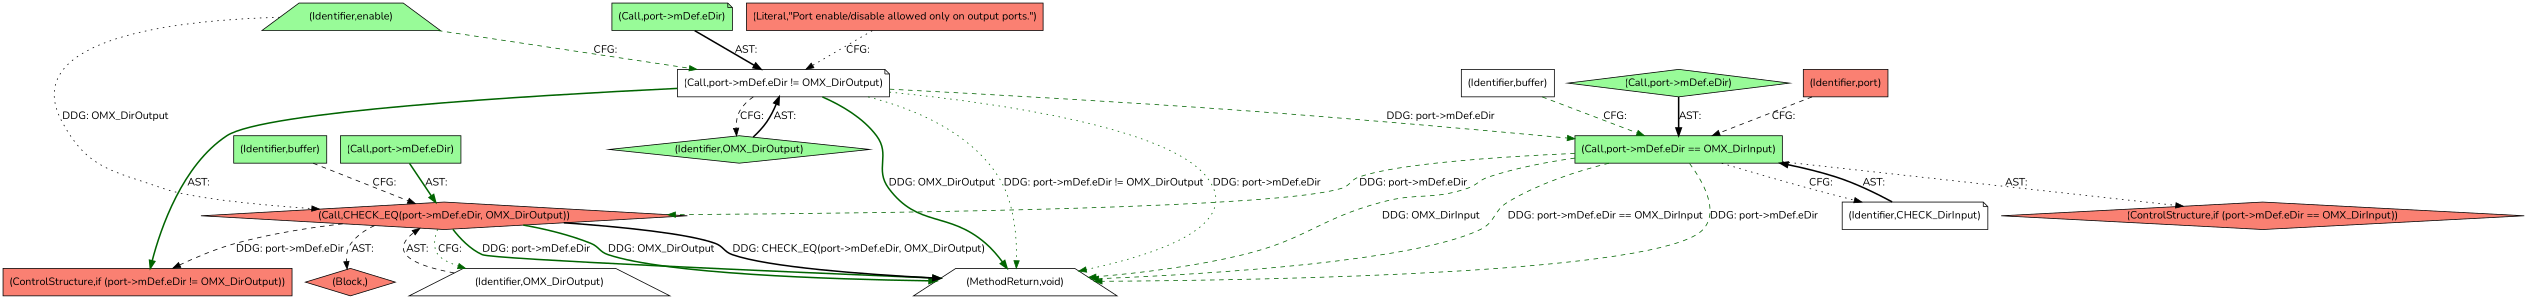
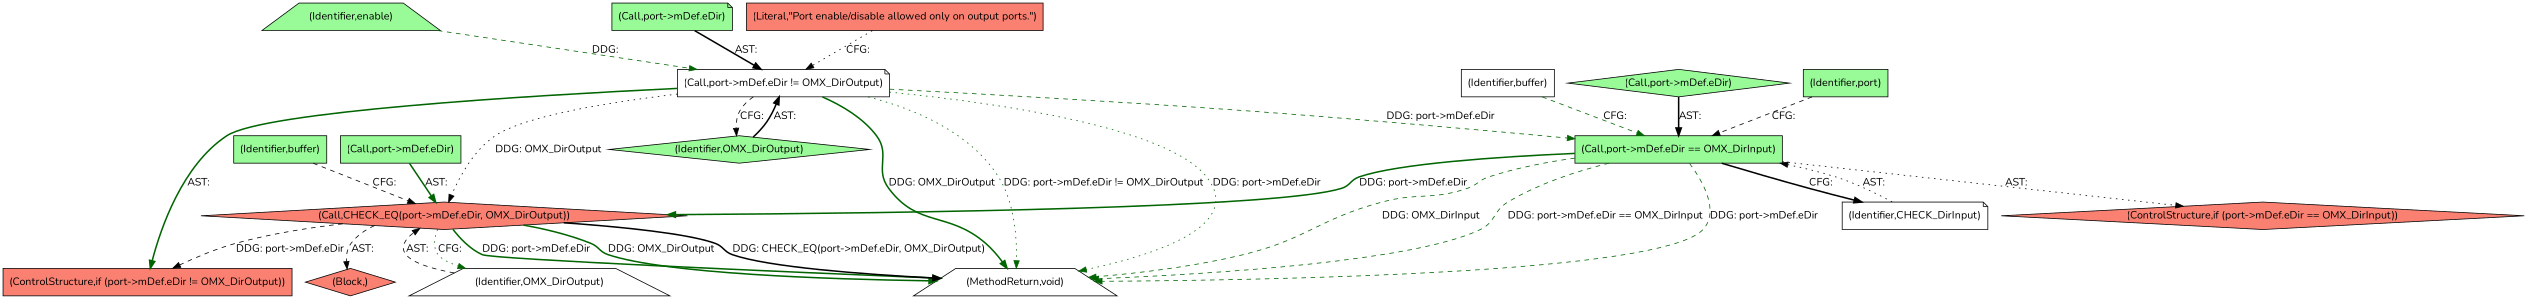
edge "(Identifier,enable)" -> "(Call,port->mDef.eDir != OMX_DirOutput)": label "CFG: " -> "DDG: "
node "(Identifier,port)": fillcolor salmon -> palegreen
edge "(Identifier,enable)" -> "(Call,CHECK_EQ(port->mDef.eDir, OMX_DirOutput))": now "(Call,port->mDef.eDir != OMX_DirOutput)" -> "(Call,CHECK_EQ(port->mDef.eDir, OMX_DirOutput))"
edge "(Identifier,CHECK_DirInput)" -> "(Call,port->mDef.eDir == OMX_DirInput)": style bold -> dotted
edge "(Call,port->mDef.eDir == OMX_DirInput)" -> "(Identifier,CHECK_DirInput)": style dotted -> bold
edge "(Call,port->mDef.eDir == OMX_DirInput)" -> "(Call,CHECK_EQ(port->mDef.eDir, OMX_DirOutput))": style dashed -> bold
